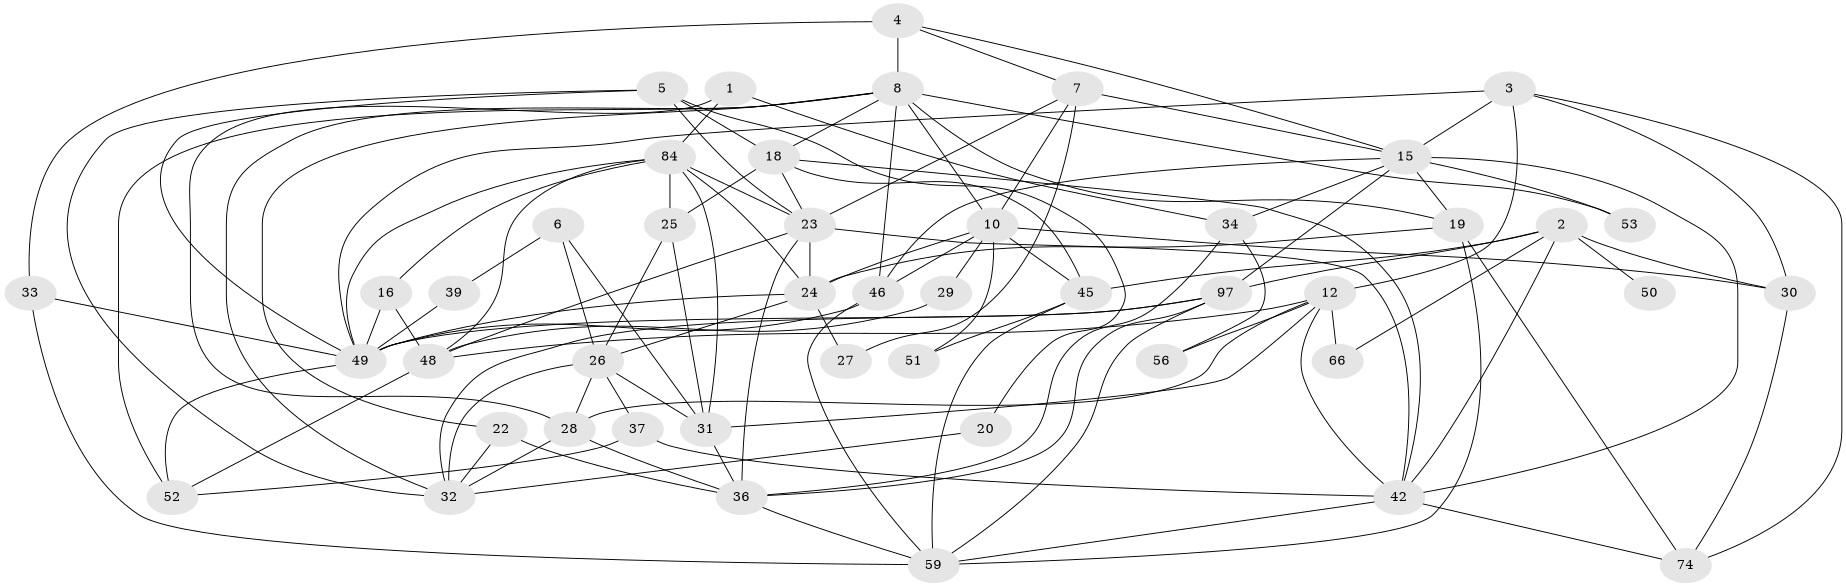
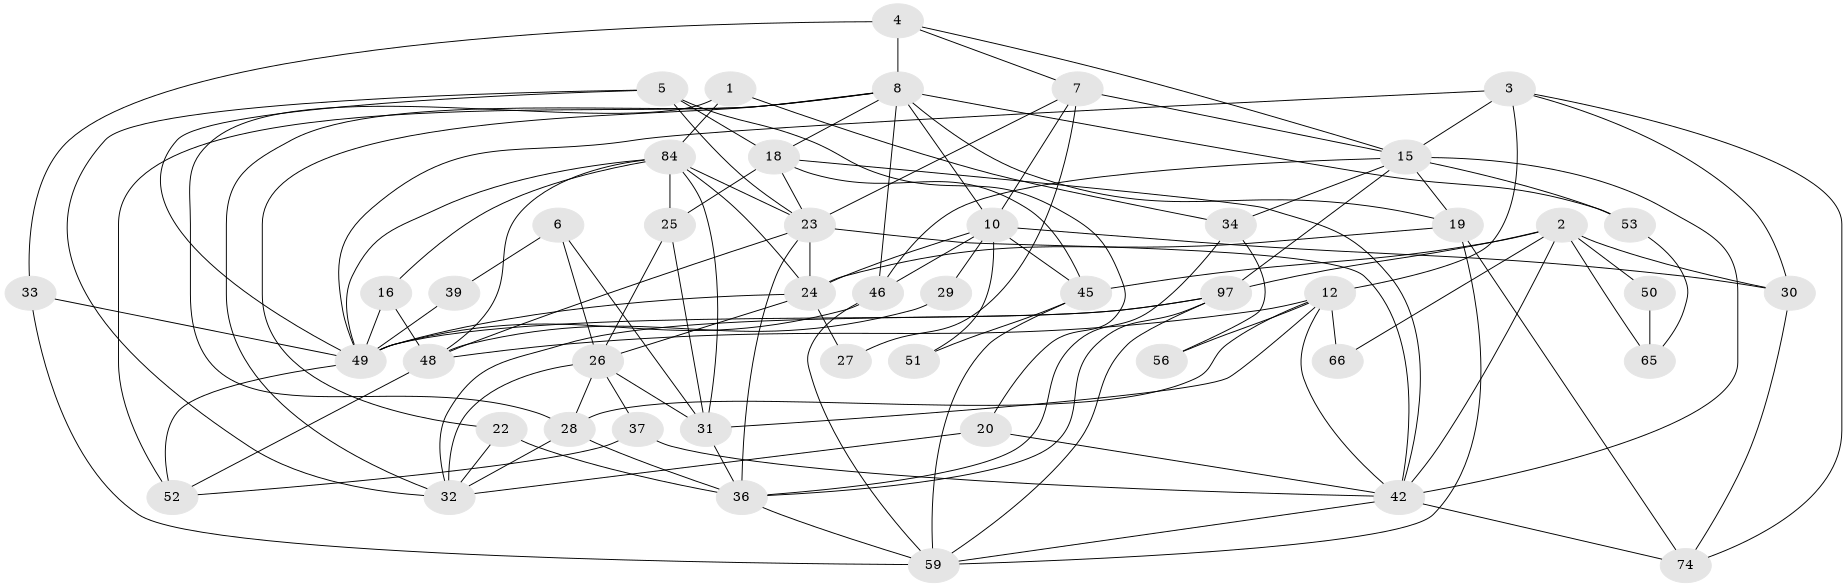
node "65": added
edge "20" -- "42": added
